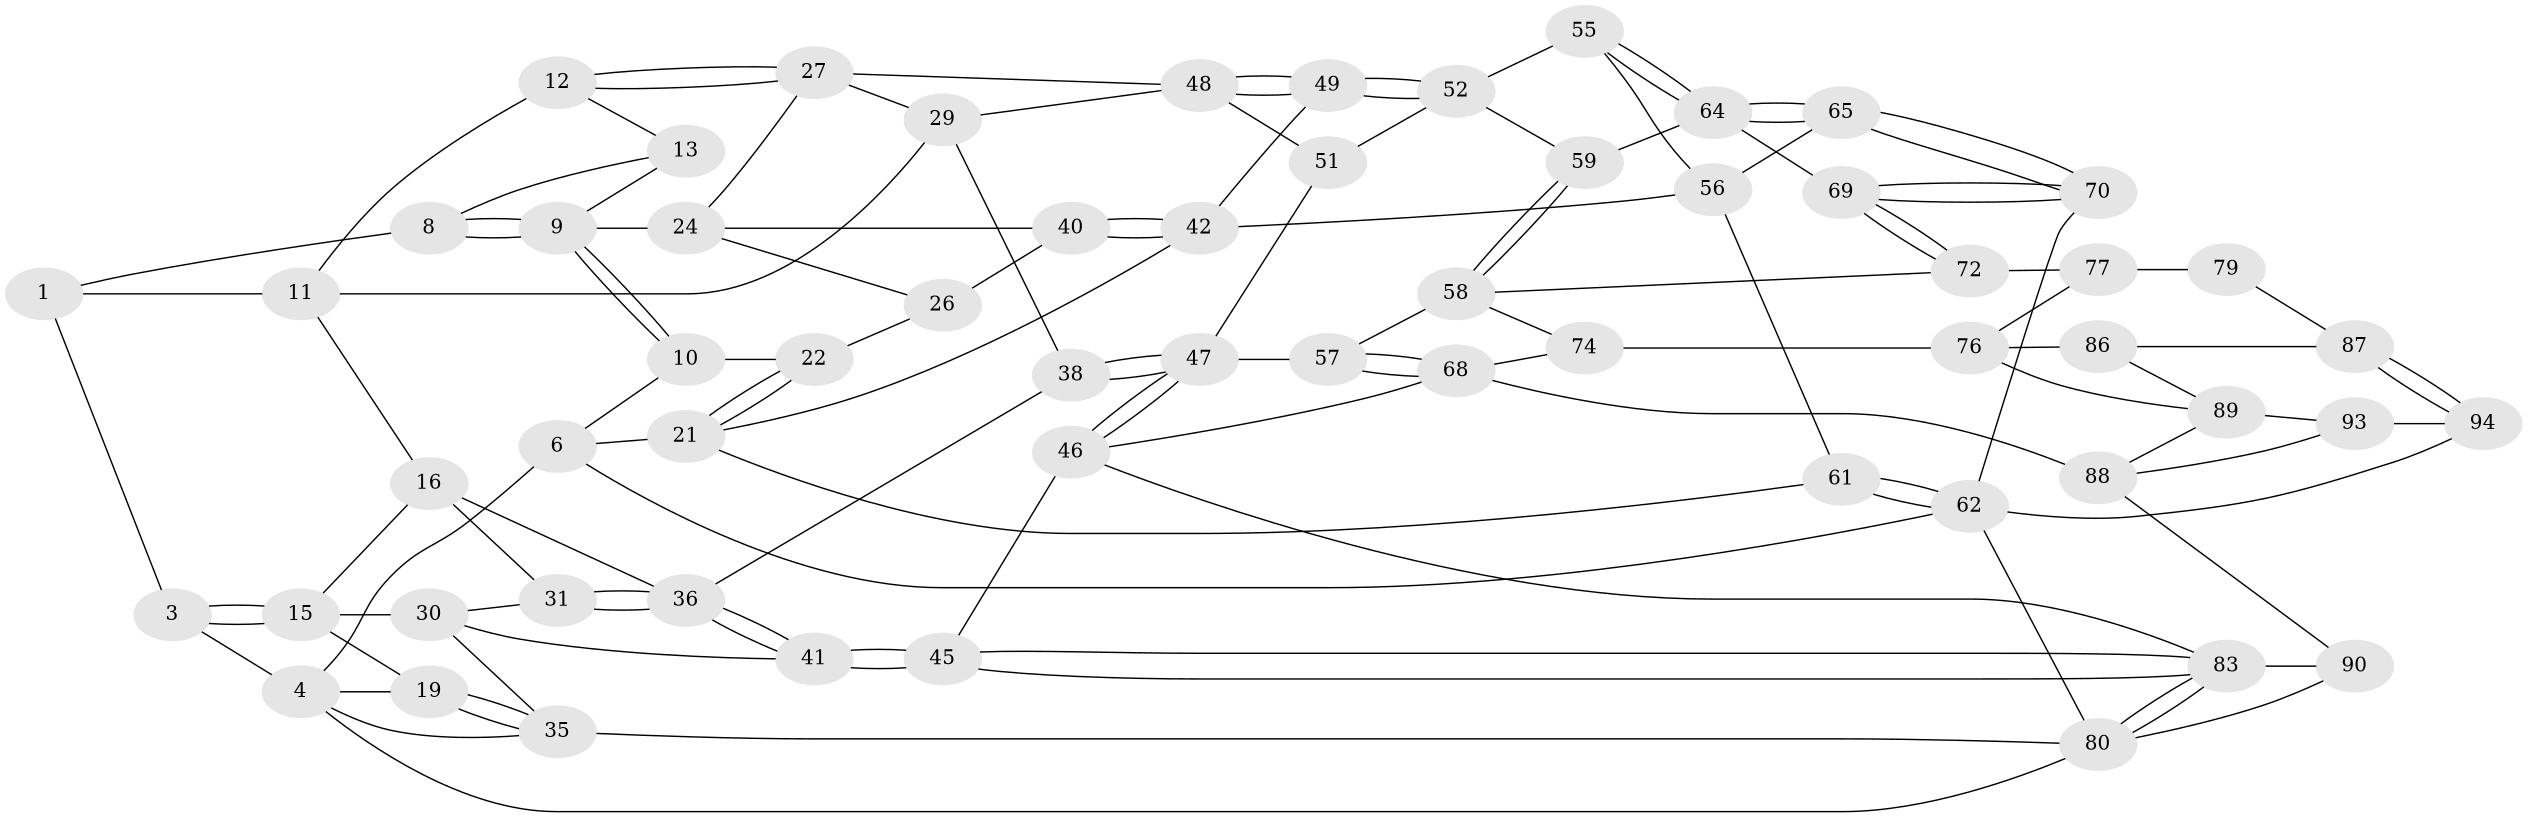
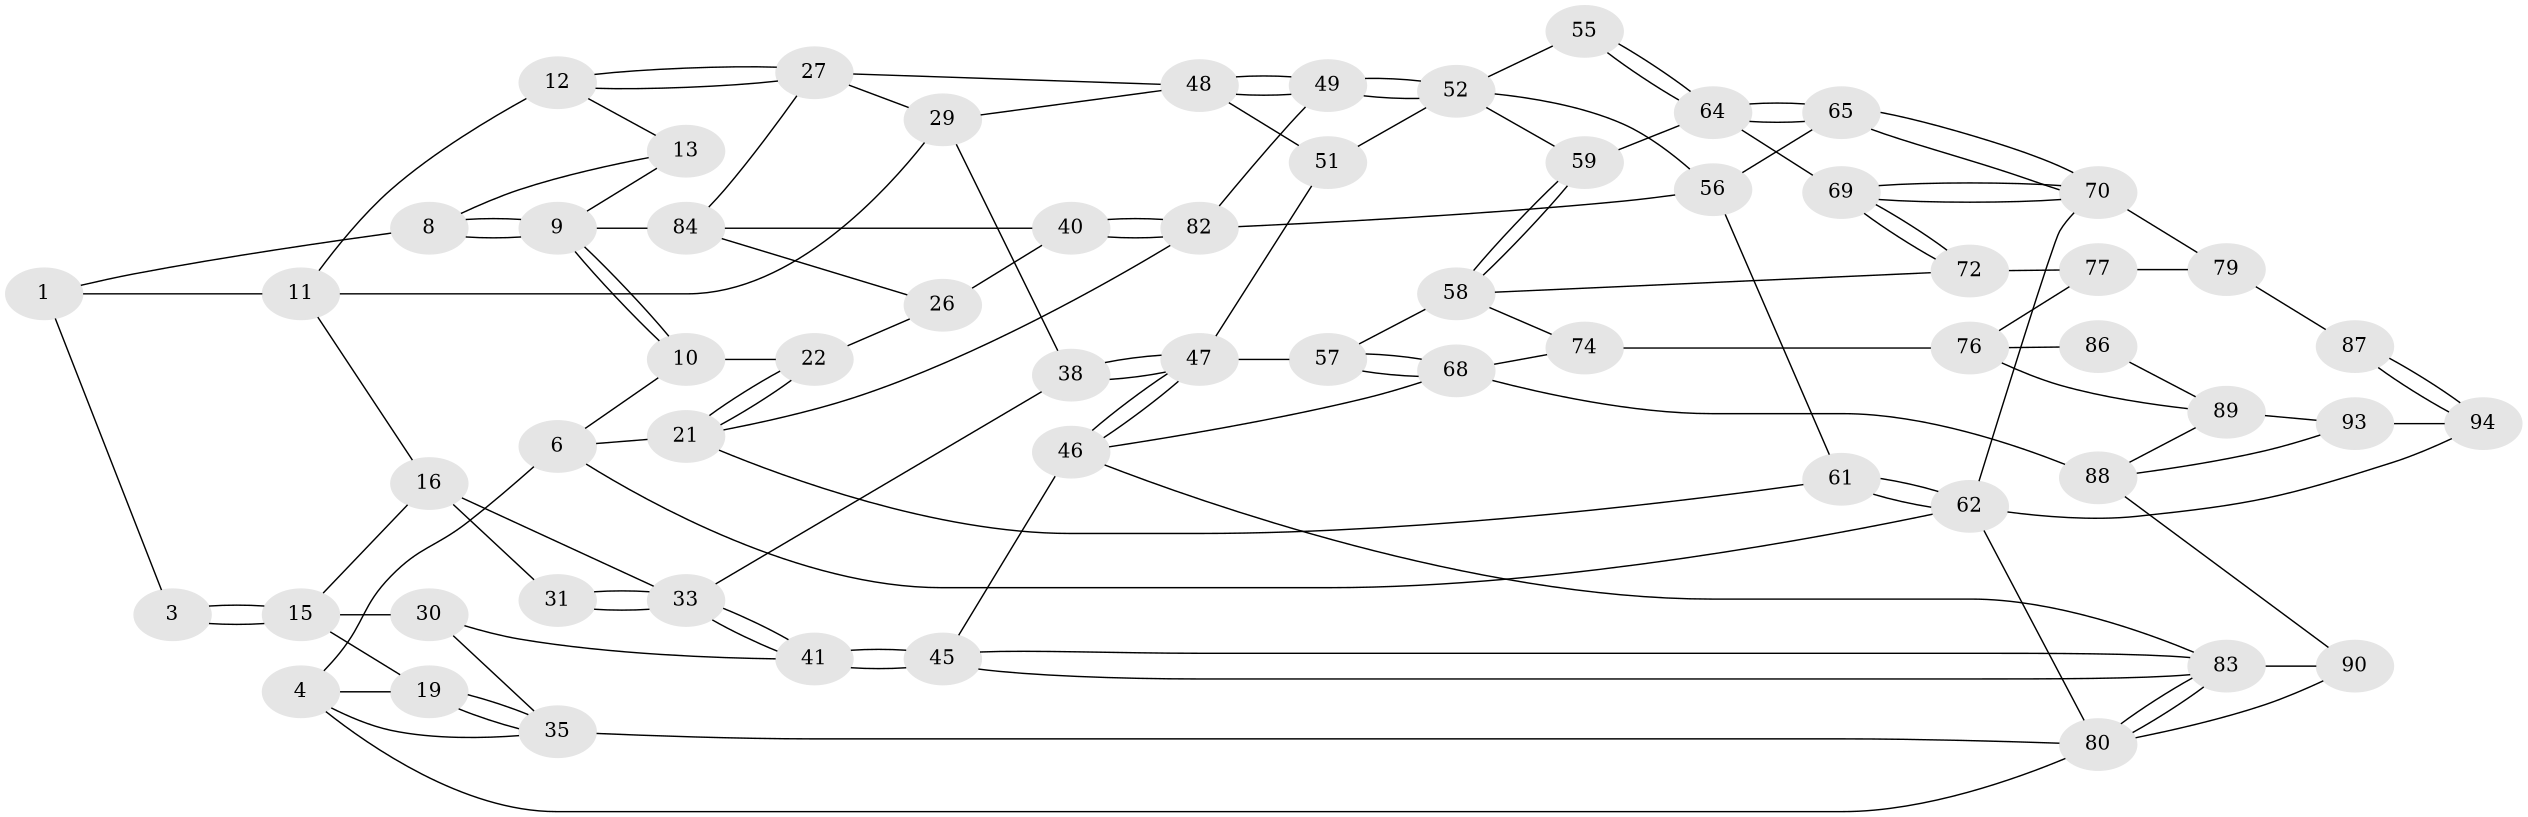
edge "55" -- "56": now "52" -- "56"
node "24": label "24" -> "84"
node "42": label "42" -> "82"
edge "70" -- "79": added
edge "86" -- "87": removed
node "36": label "36" -> "33"
edge "31" -- "30": removed
edge "3" -- "4": removed
